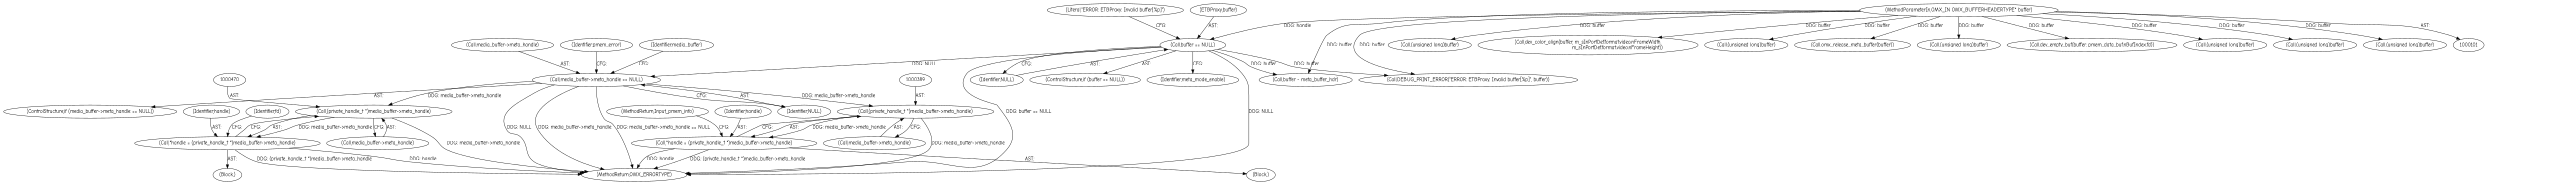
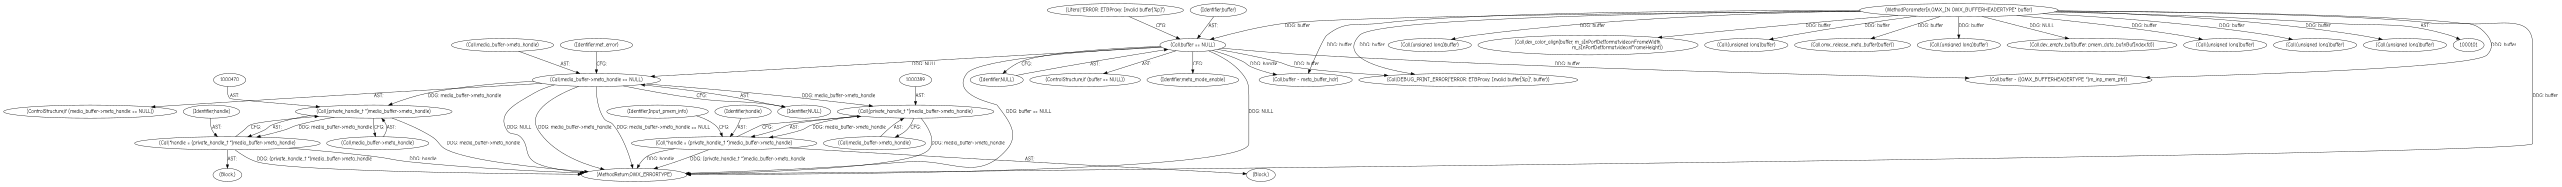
node "(ETBProxy,buffer)": label "(ETBProxy,buffer)" -> "(Identifier,buffer)"
edge "(MethodParameterIn,OMX_IN OMX_BUFFERHEADERTYPE* buffer)" -> "(Call,buffer == NULL)": label "DDG: handle" -> "DDG: buffer"
edge "(MethodParameterIn,OMX_IN OMX_BUFFERHEADERTYPE* buffer)" -> "(Call,dev_empty_buf(buffer, pmem_data_buf,nBufIndex,fd))": label "DDG: buffer" -> "DDG: NULL"
node "(Identifier,pmem_error)": label "(Identifier,pmem_error)" -> "(Identifier,met_error)"
node "(Identifier,media_buffer)": removed
edge "(Call,buffer == NULL)" -> "(Call,buffer - meta_buffer_hdr)": label "DDG: buffer" -> "DDG: handle"
node "(Call,buffer - ((OMX_BUFFERHEADERTYPE *)m_inp_mem_ptr))": added
node "(Identifier,fd)": removed
node "(MethodReturn,Input_pmem_info)": label "(MethodReturn,Input_pmem_info)" -> "(Identifier,Input_pmem_info)"
edge "(MethodParameterIn,OMX_IN OMX_BUFFERHEADERTYPE* buffer)" -> "(MethodReturn,OMX_ERRORTYPE)": added, label "DDG: buffer"
